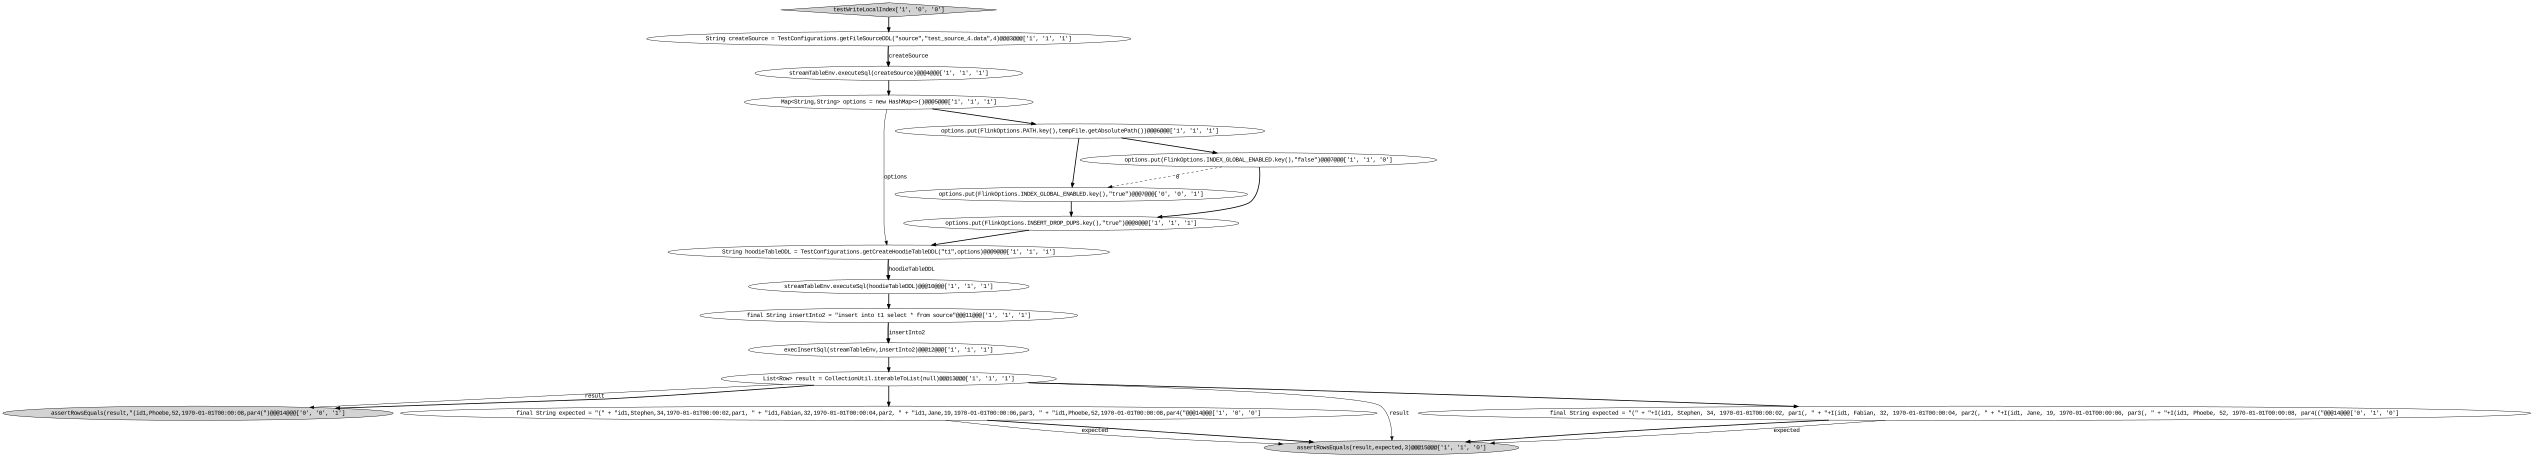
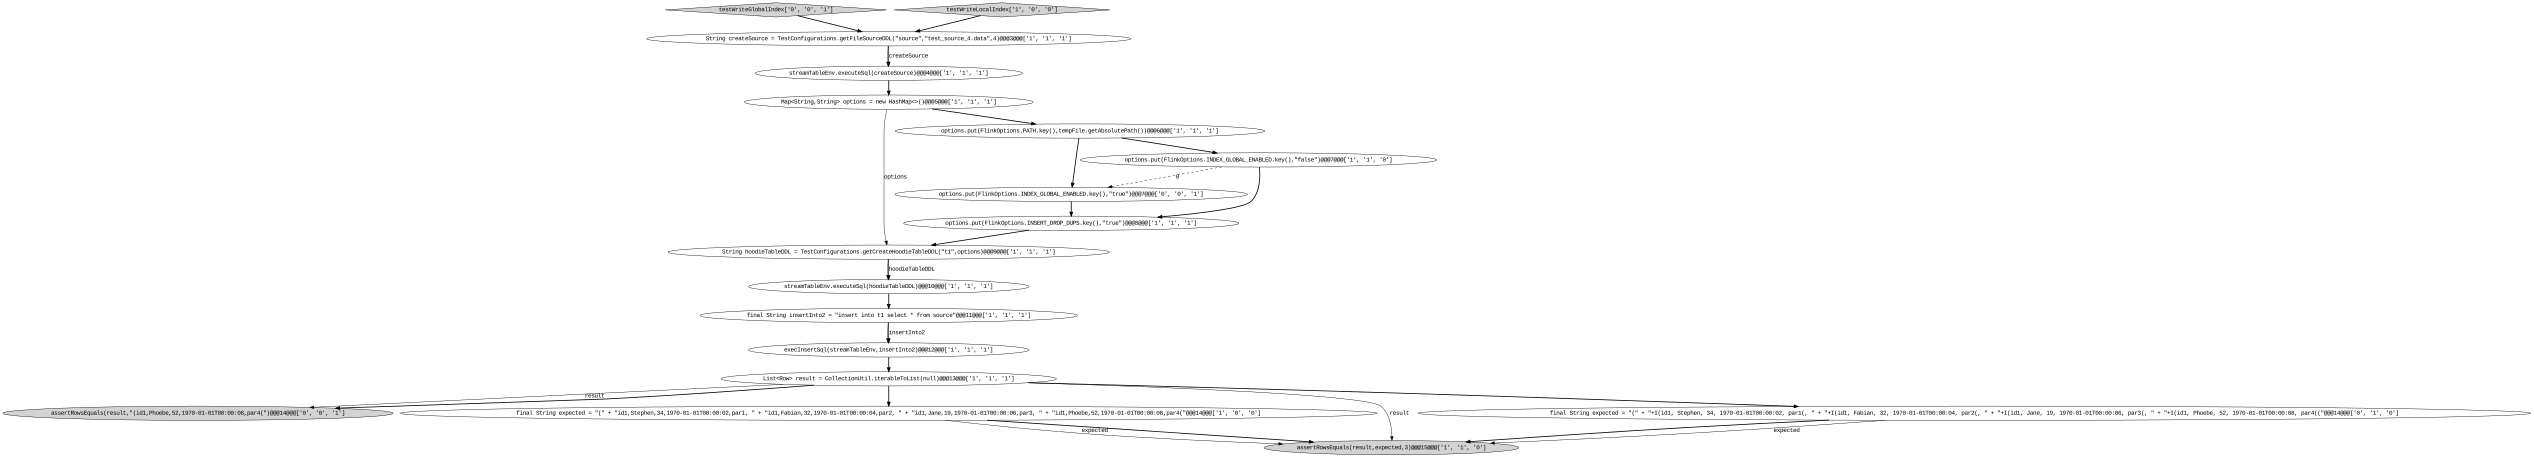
node "testWriteGlobalIndex['0', '0', '1']": added
